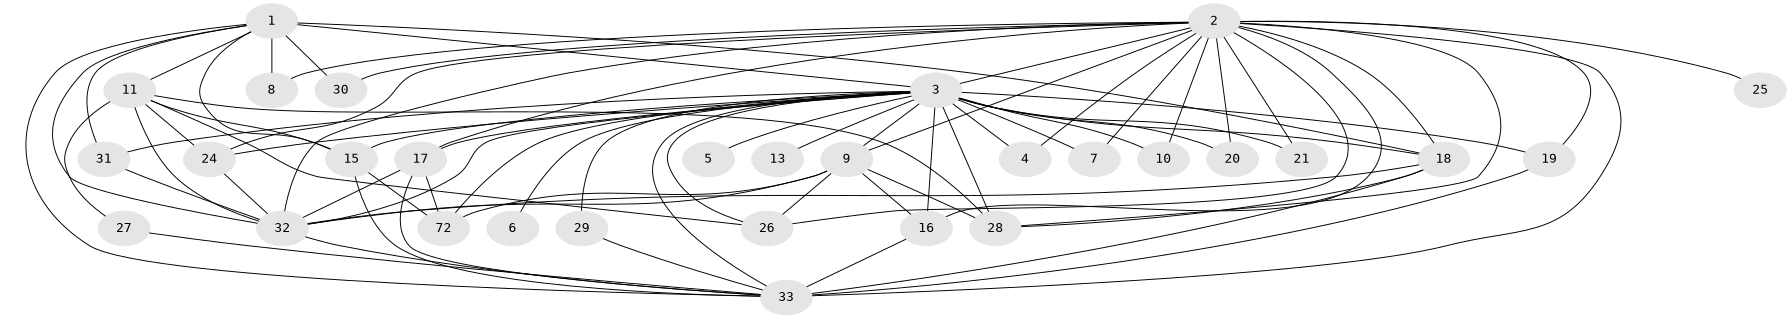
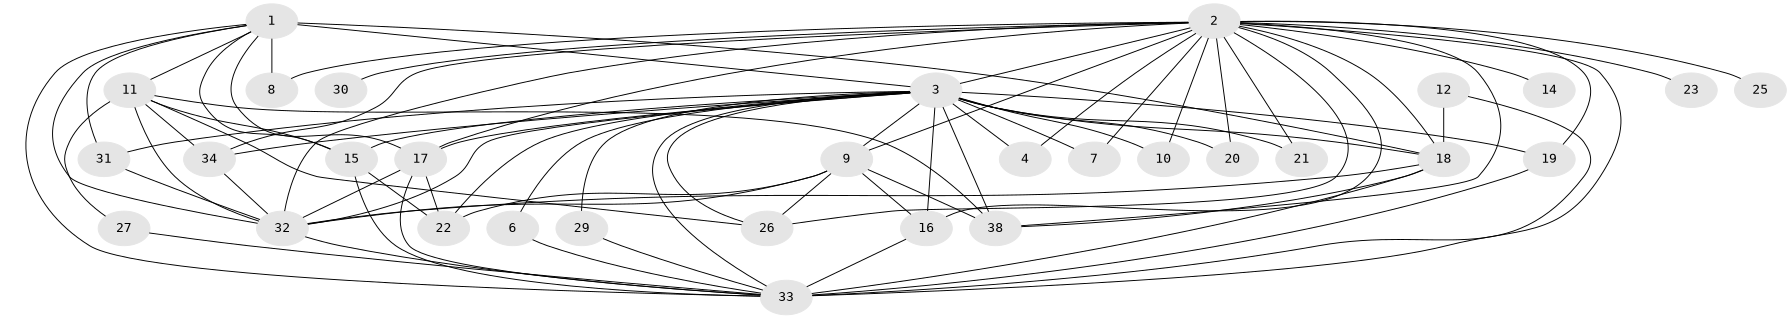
edge "1" -- "30": now "1" -- "17"
node "12": added
node "14": added
node "23": added
node "24": label "24" -> "34"
node "5": removed
node "13": removed
node "72": label "72" -> "22"
node "28": label "28" -> "38"
edge "6" -- "33": added
